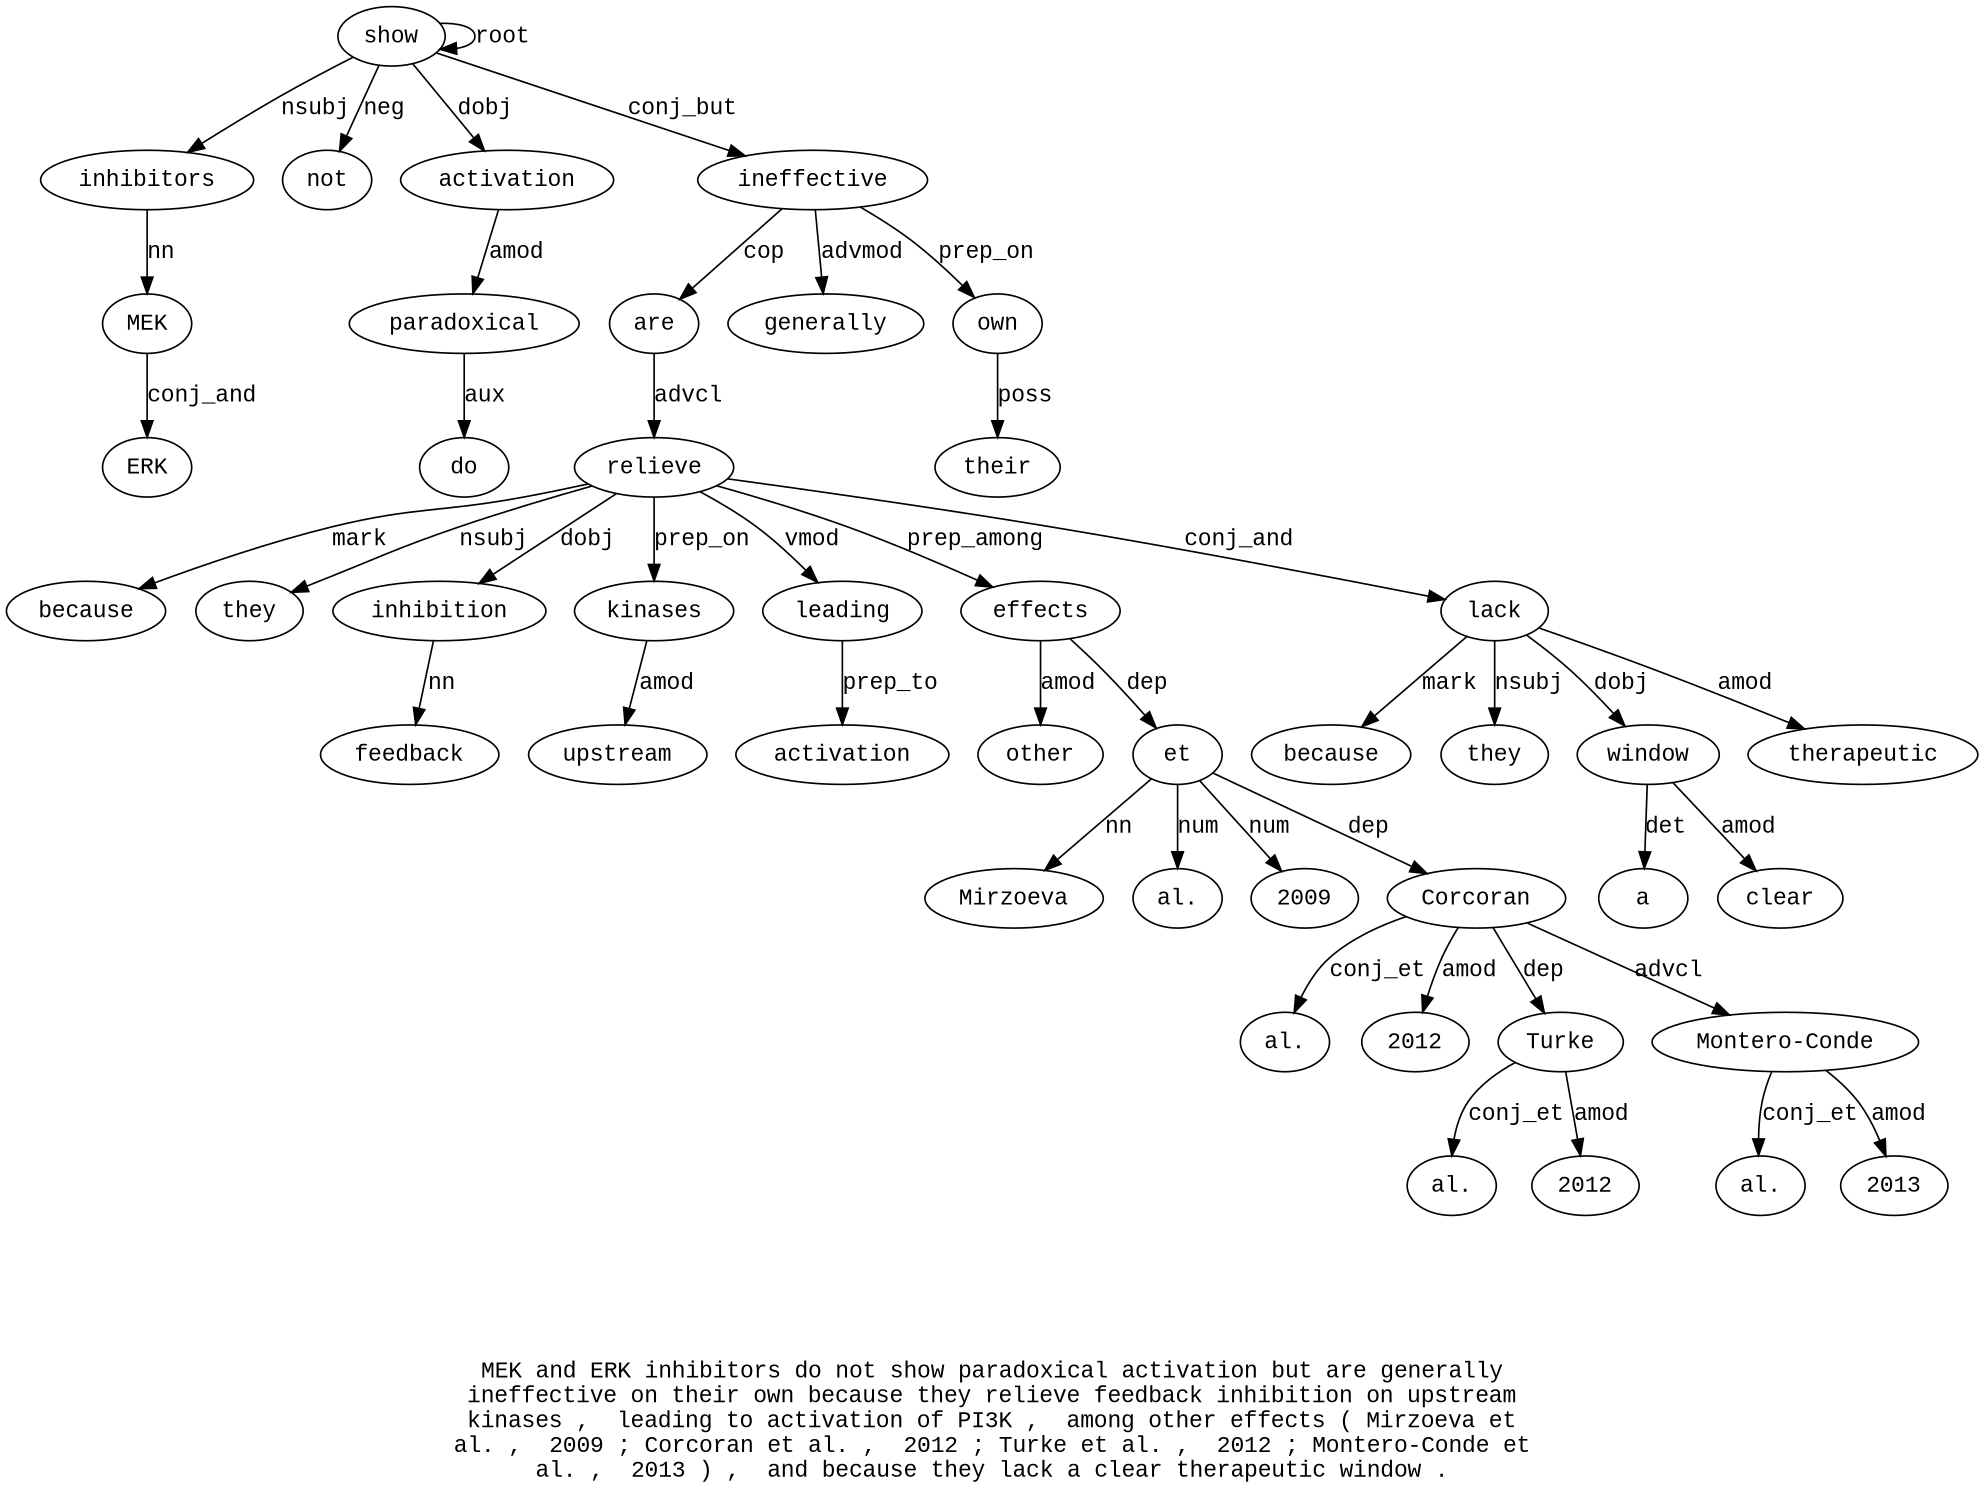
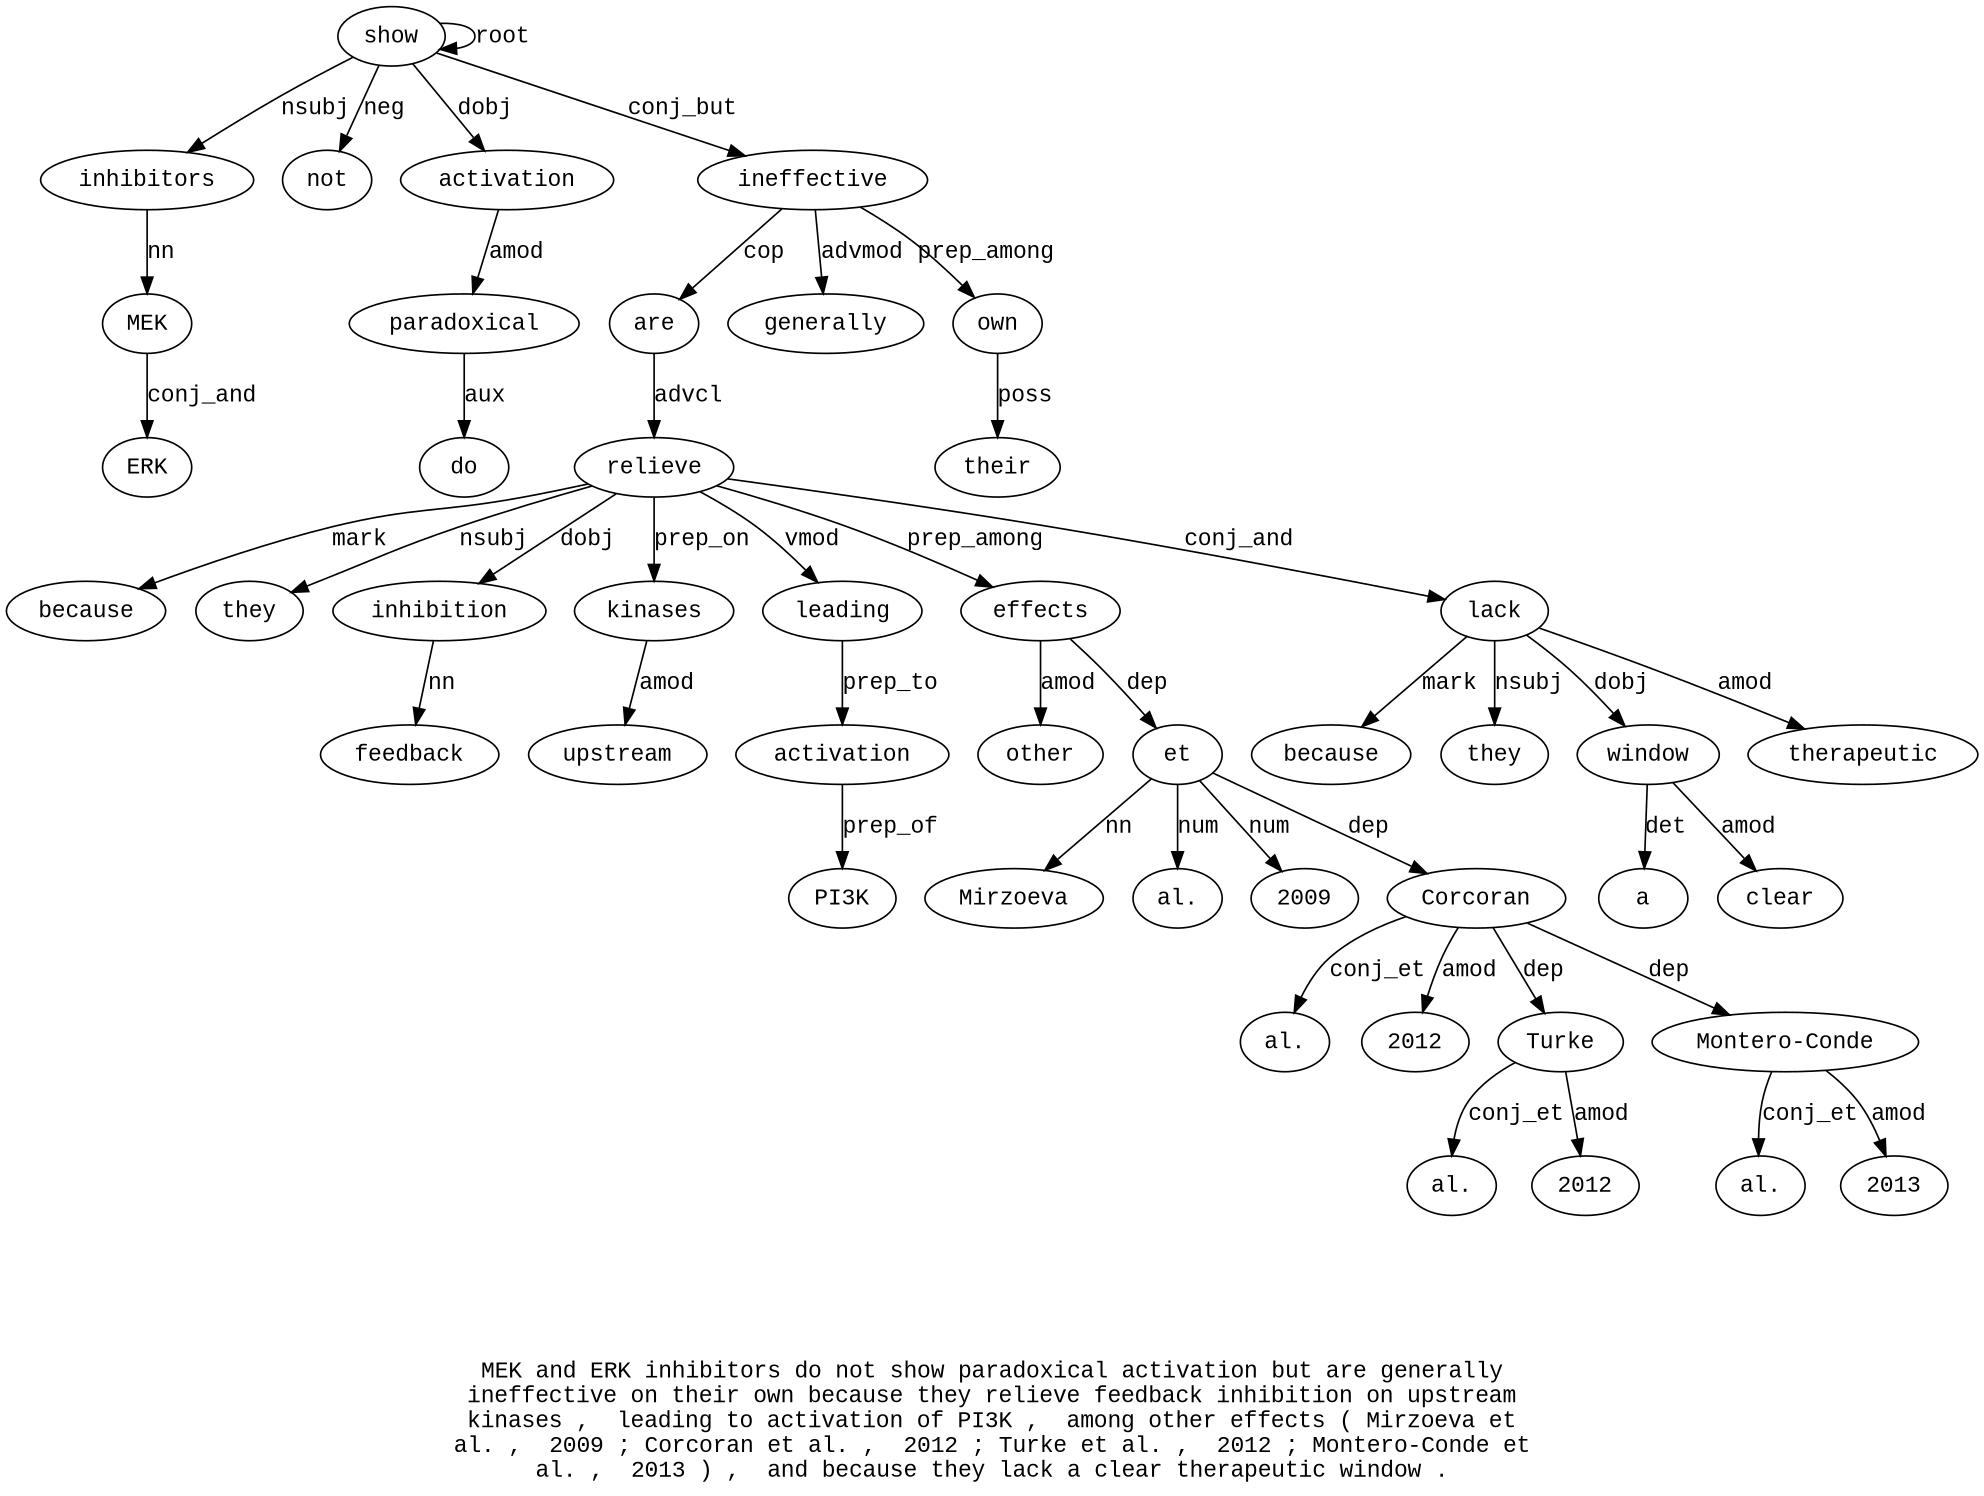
edge "ineffective" -> "own": label "prep_on" -> "prep_among"
node "PI3K": added
edge "Corcoran" -> "Montero-Conde": label "advcl" -> "dep"
